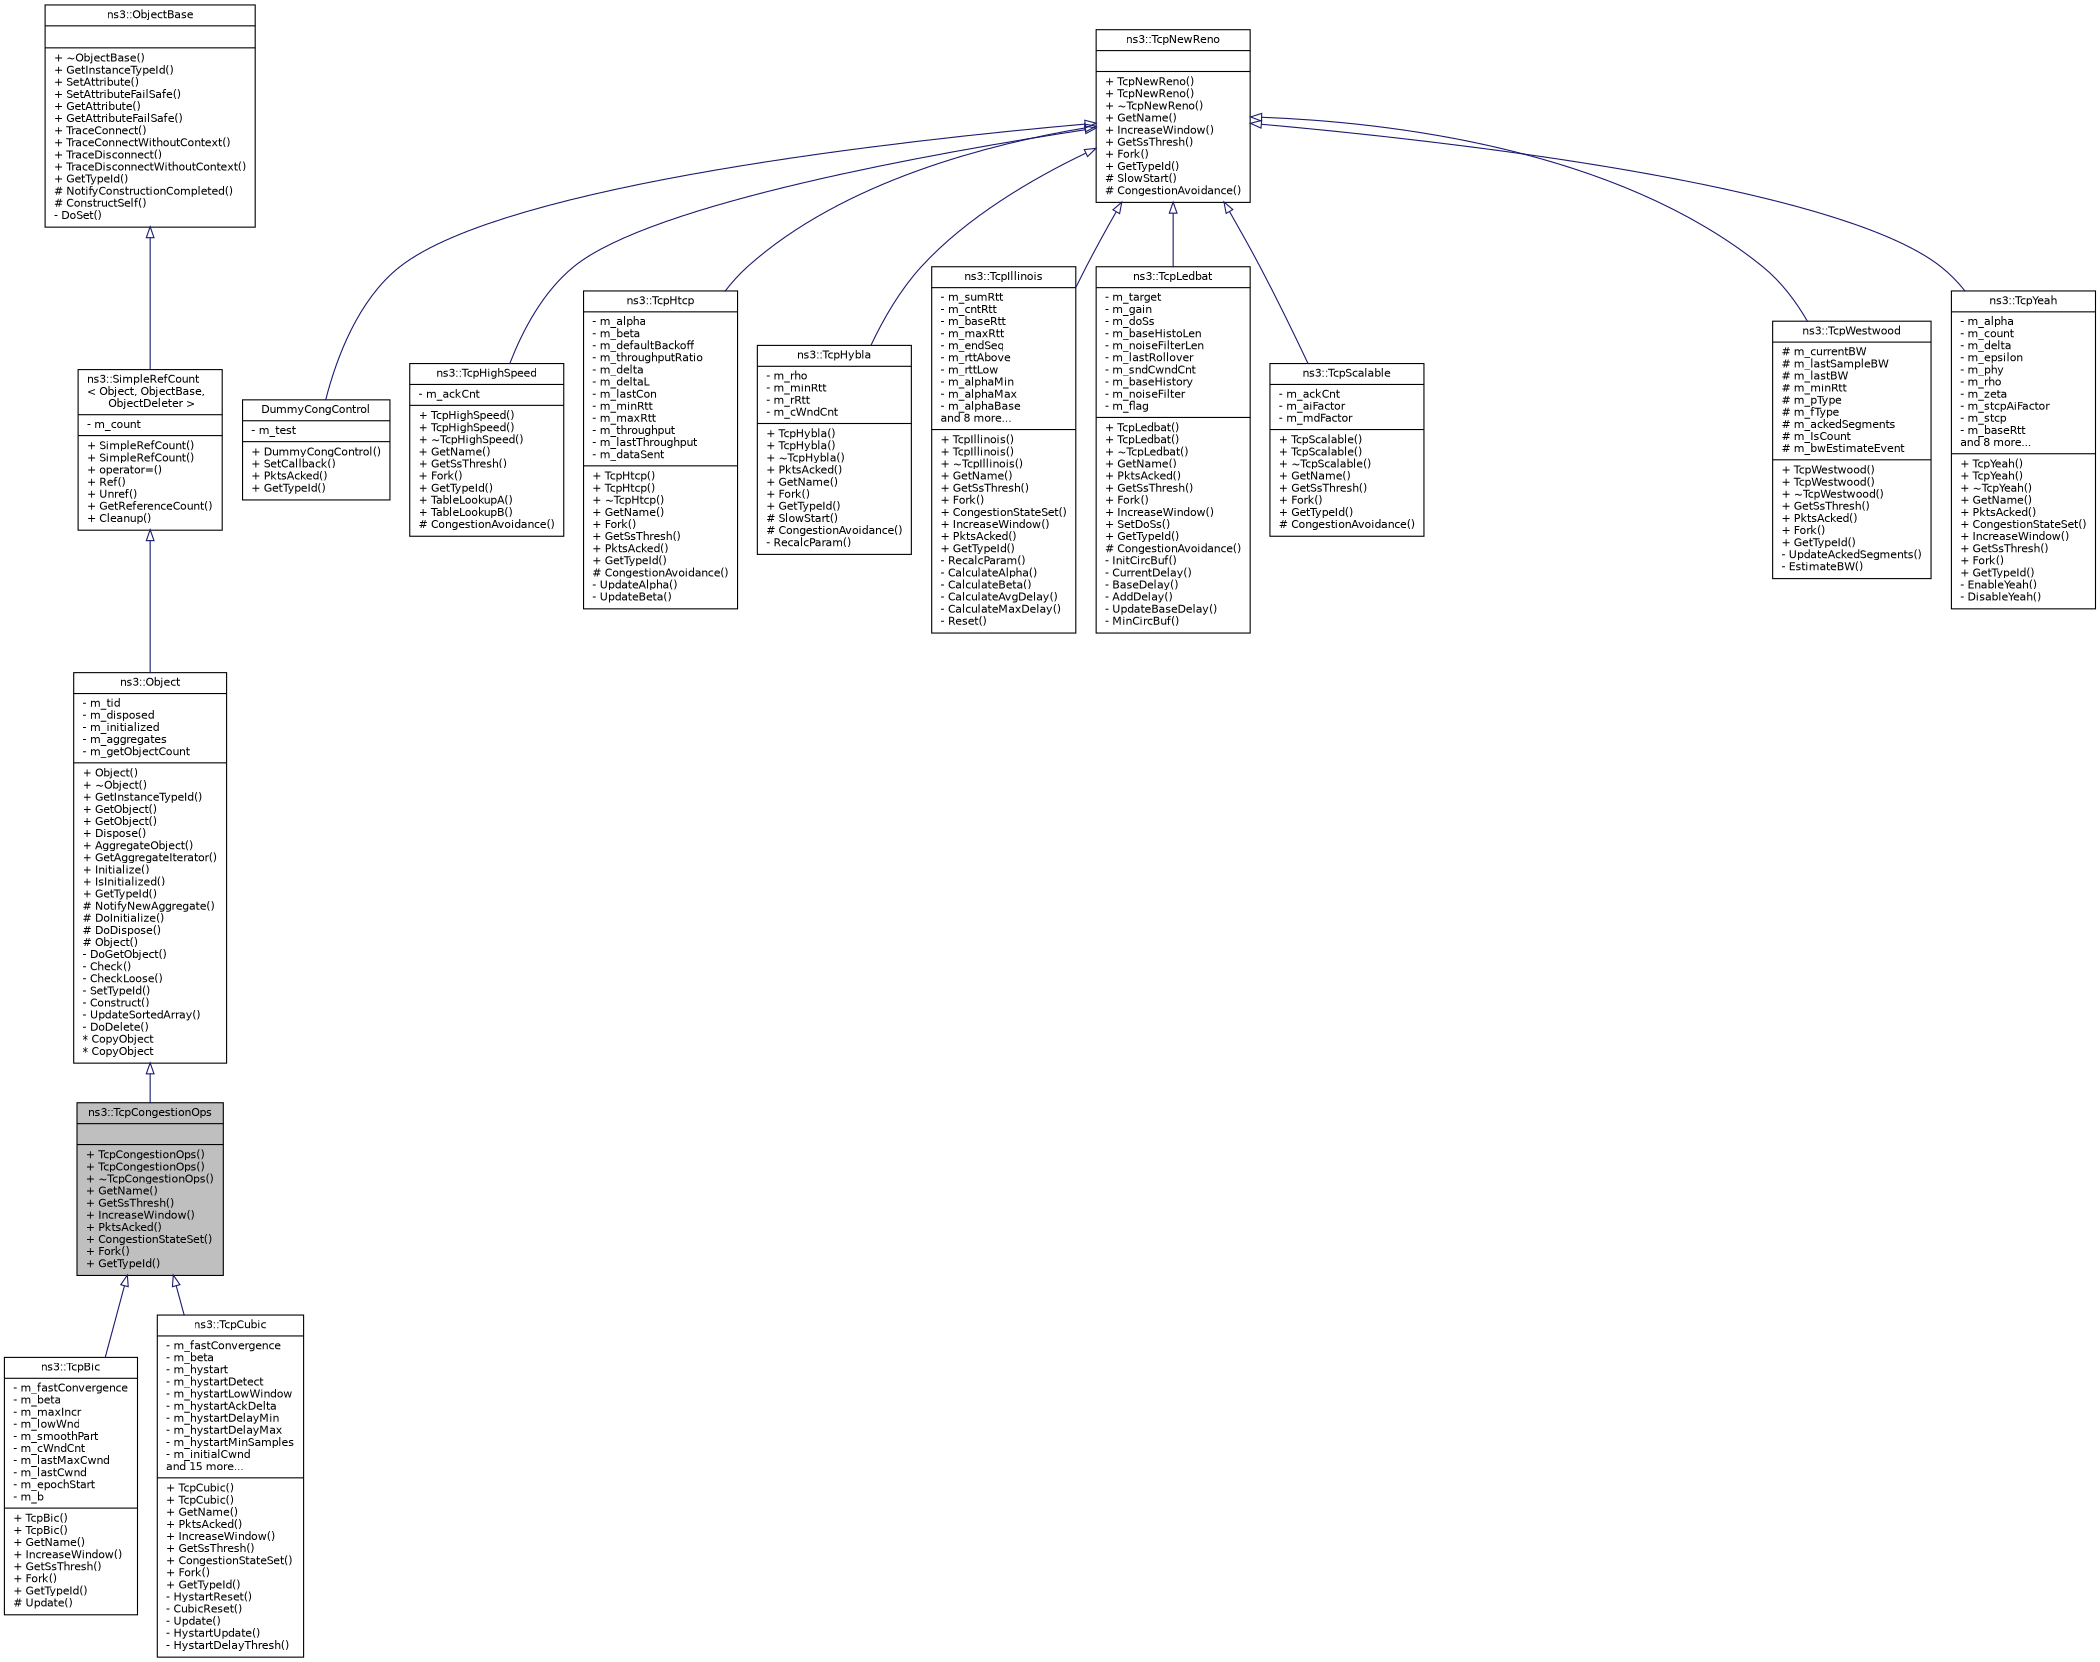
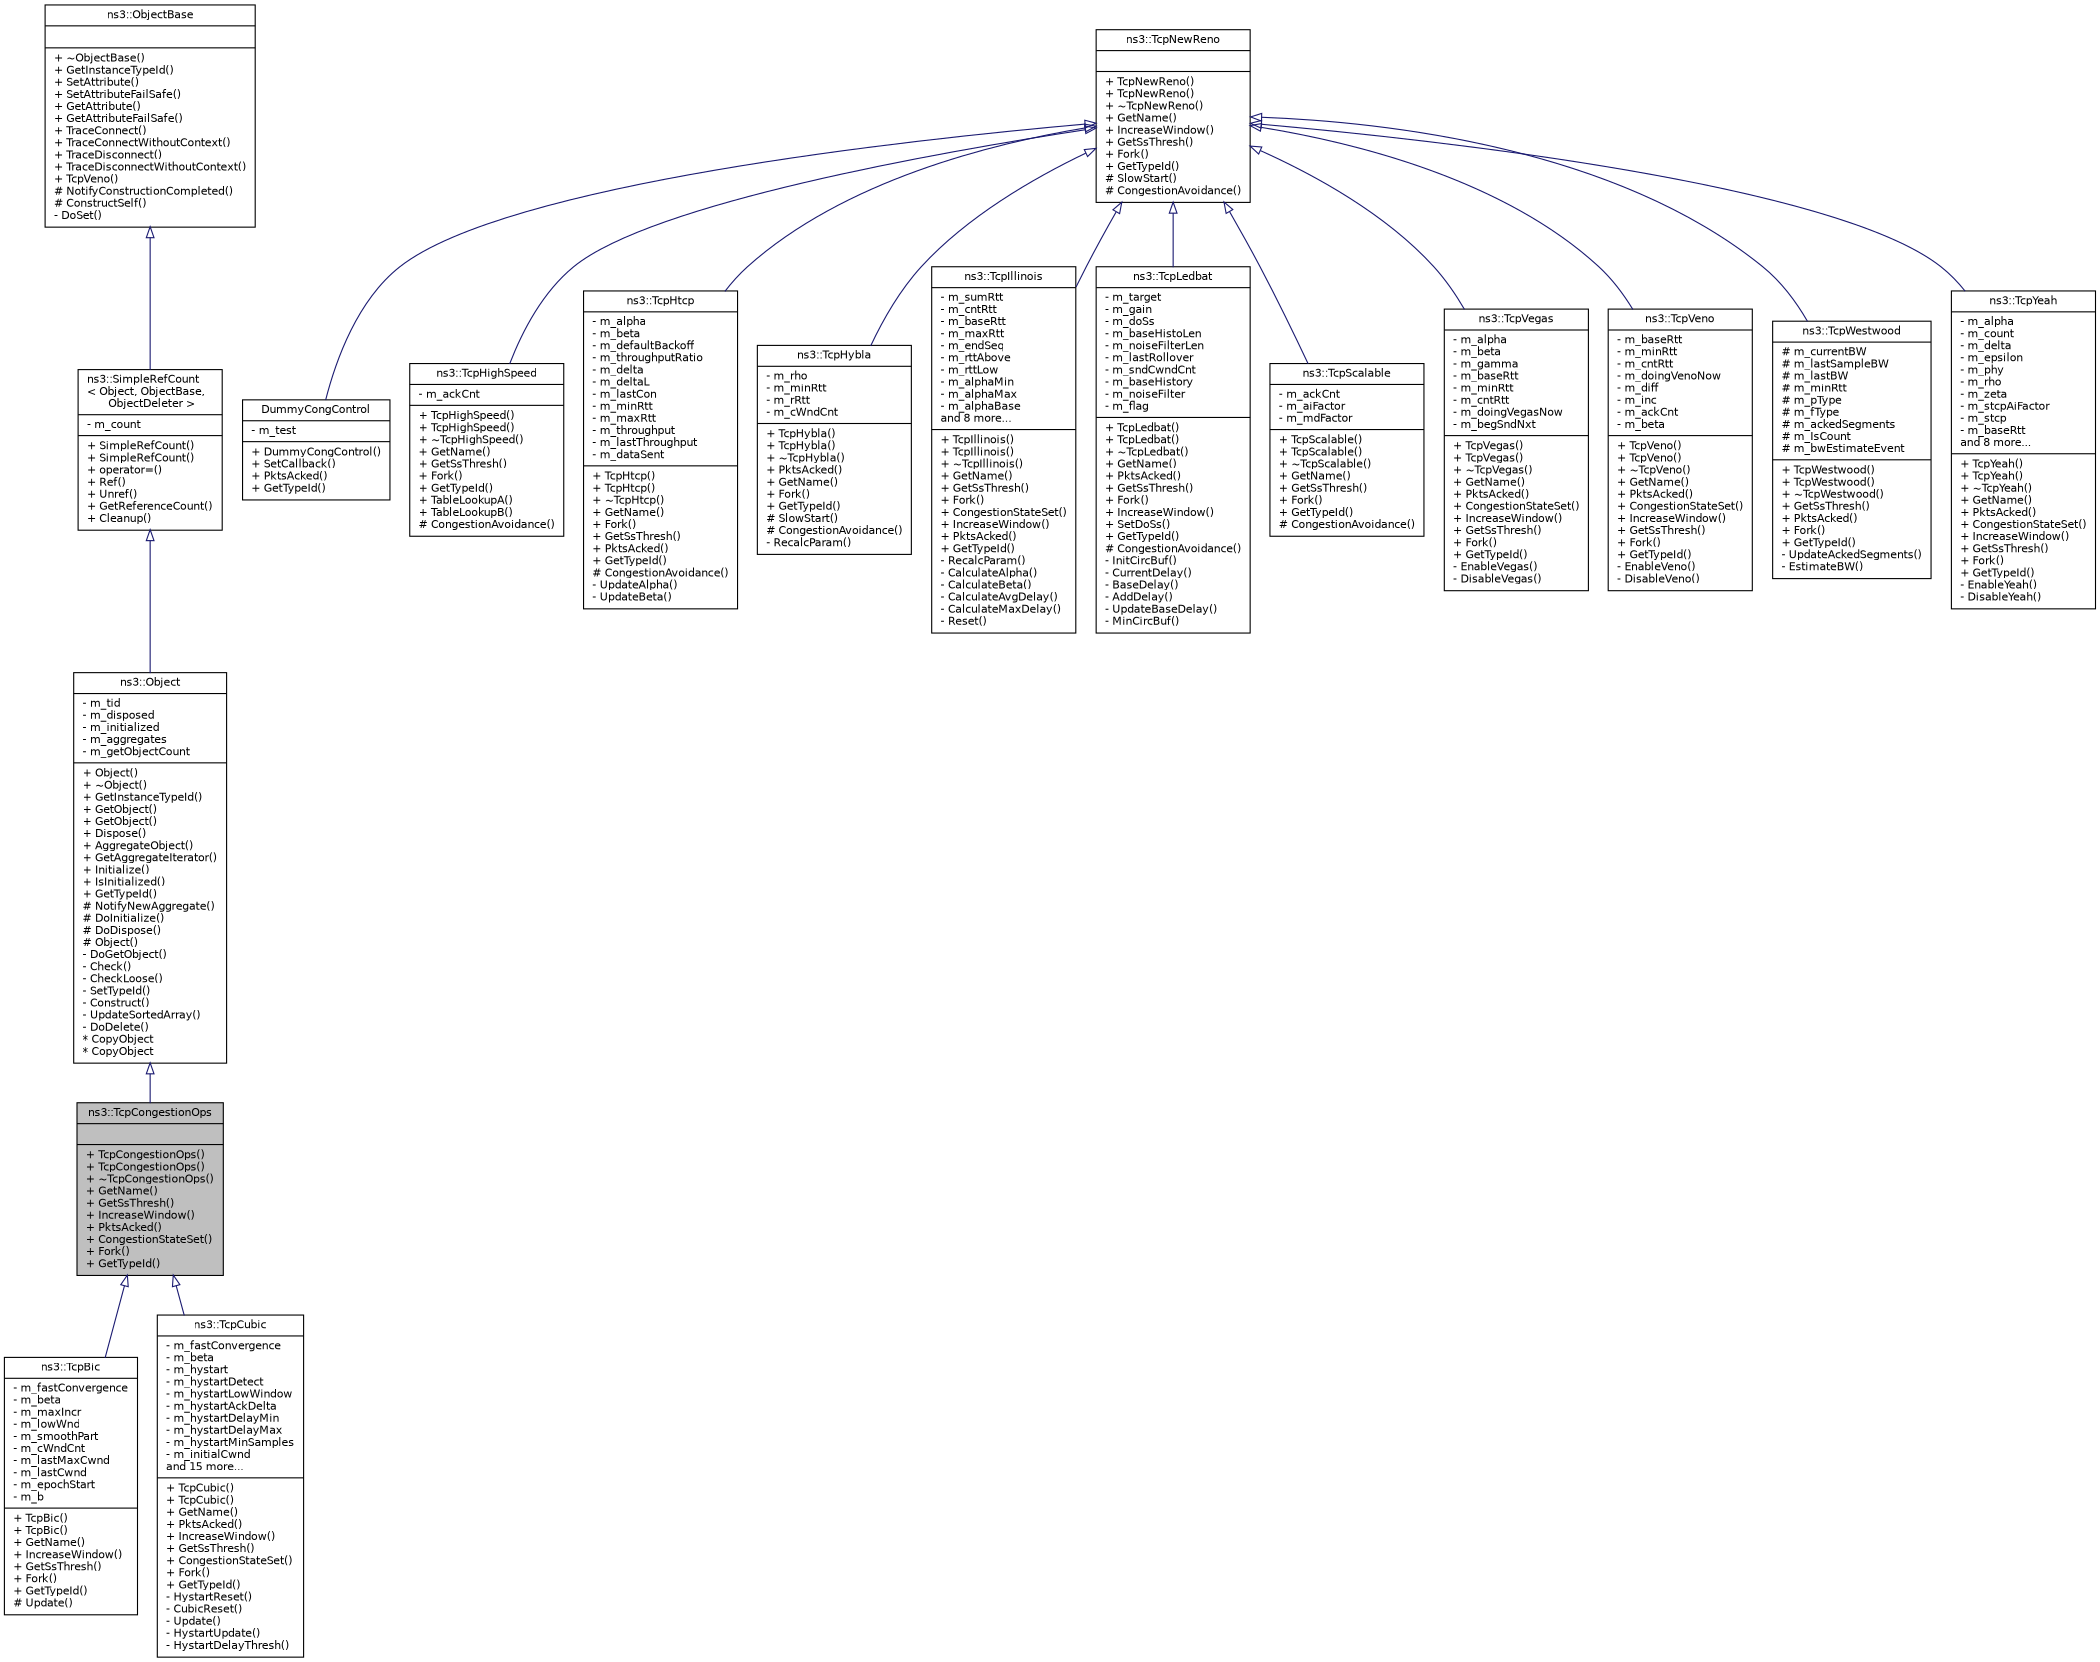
node "ns3::ObjectBase": text "+ GetTypeId()" -> "+ TcpVeno()"
node "ns3::TcpVegas": added
node "ns3::TcpVeno": added
